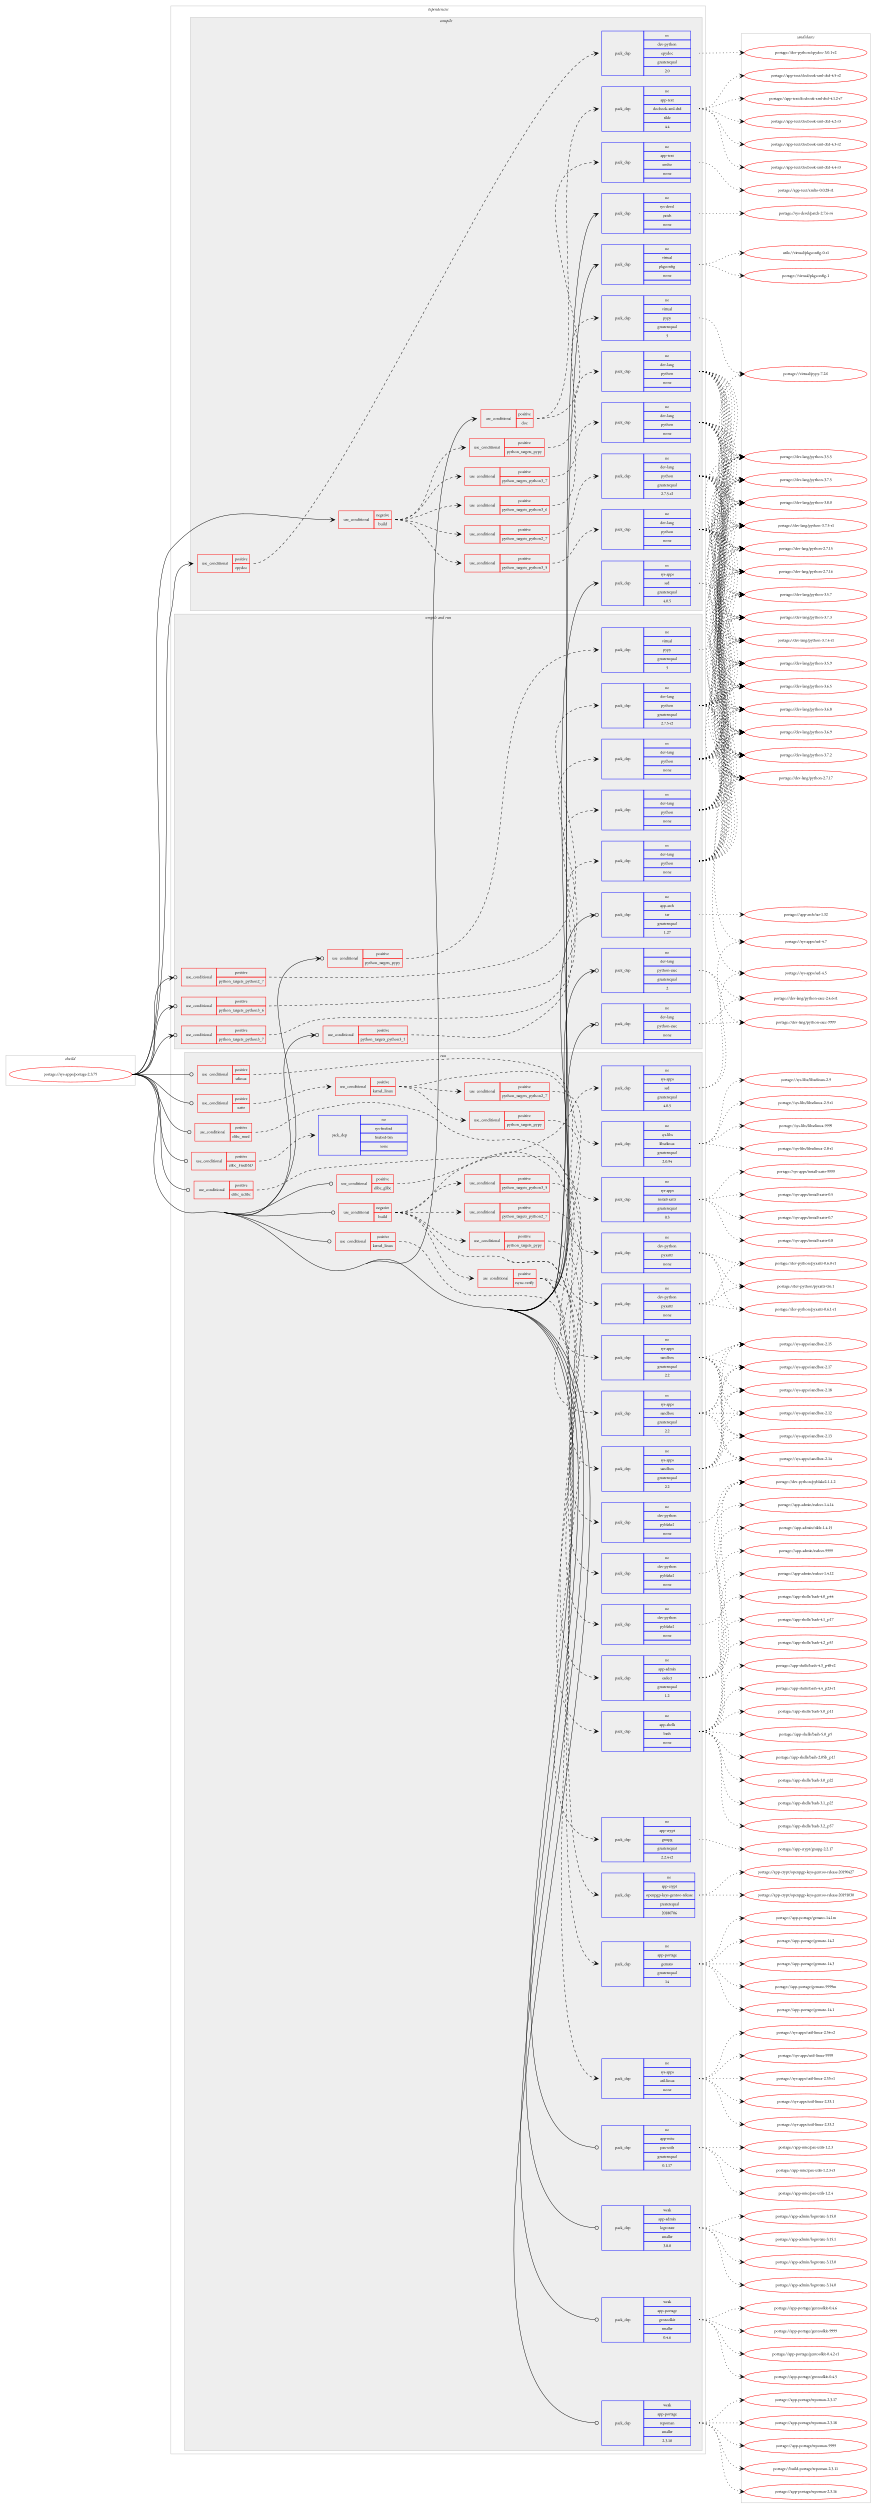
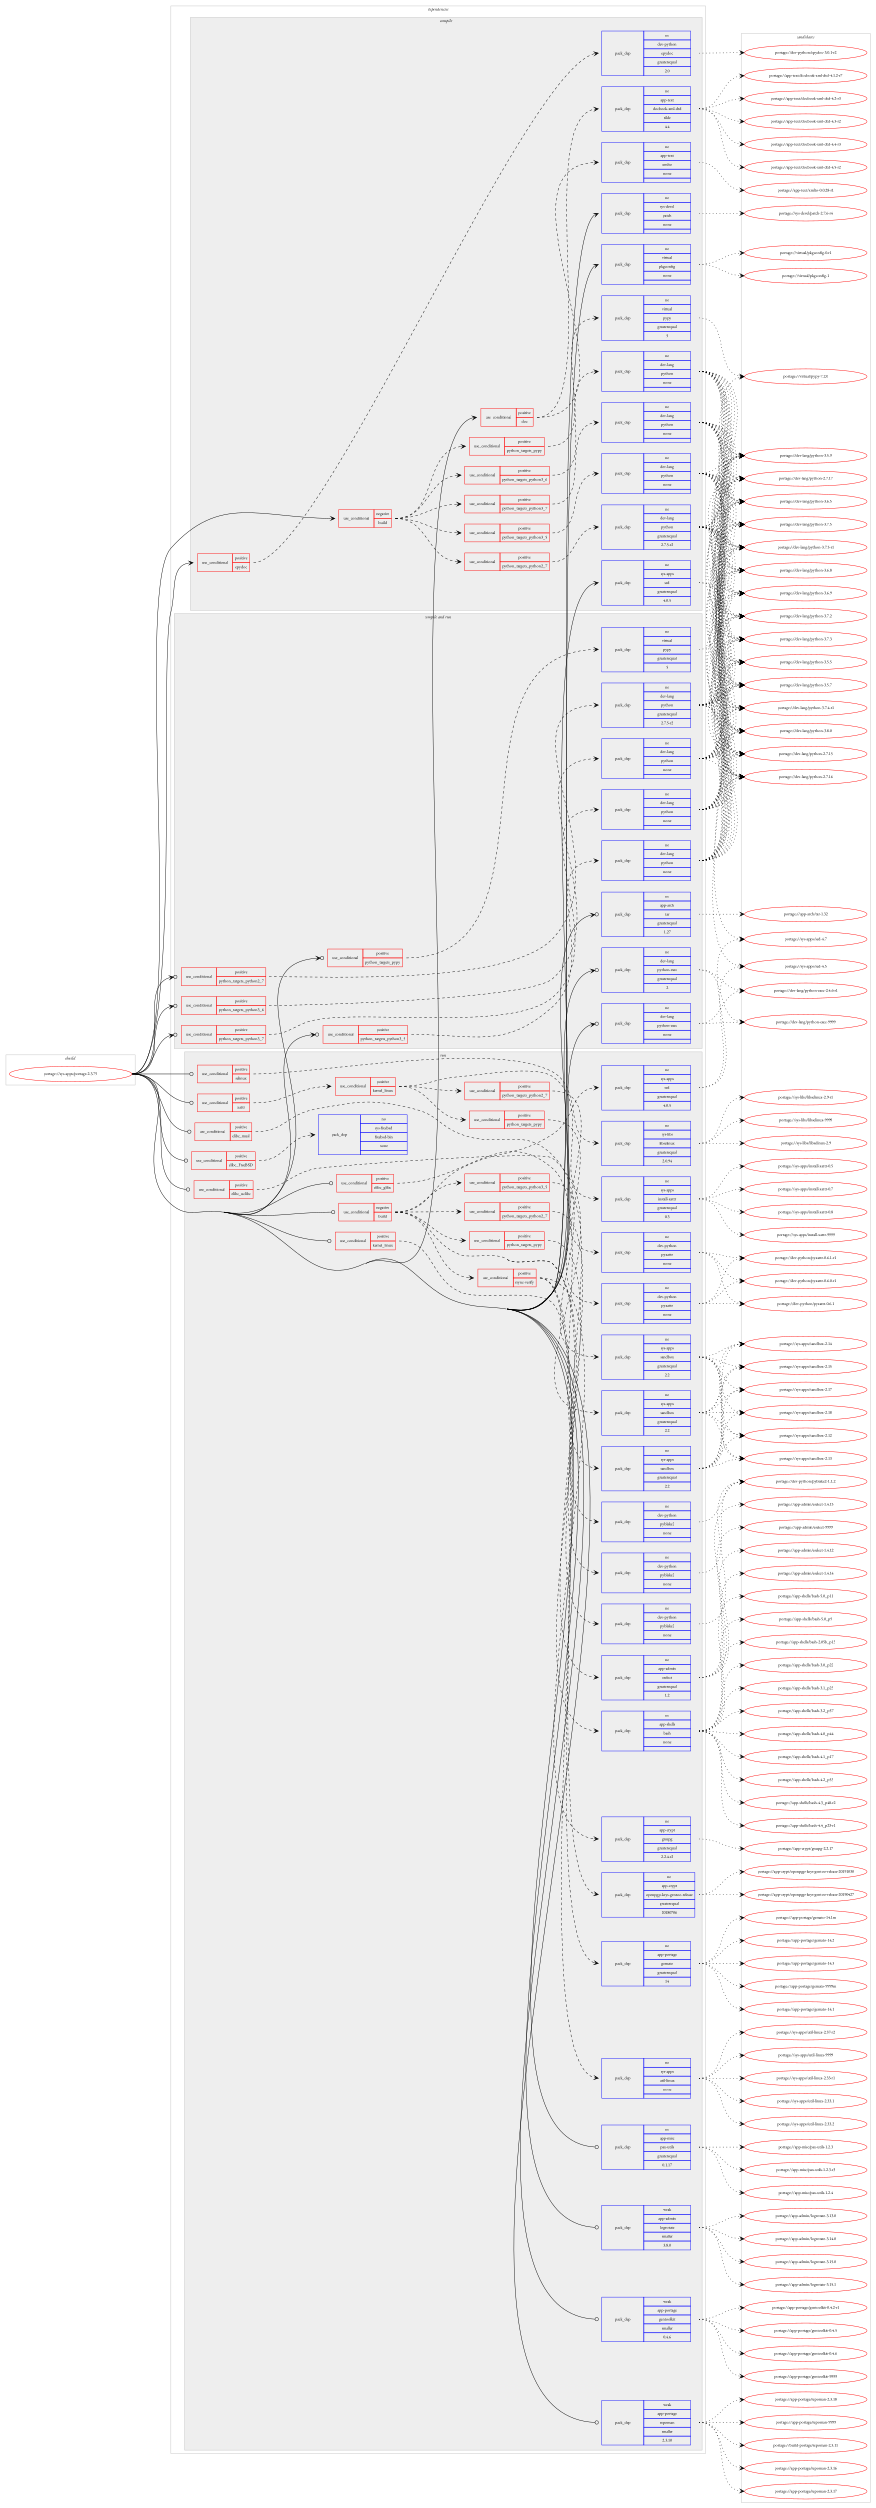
node "utils://virtual/pkgconfig-0-r1": label "utils://virtual/pkgconfig-0-r1" -> "portage://virtual/pkgconfig-0-r1"
node "portage://sys-libs/libselinux-2.8-r1": removed
node "portage://app-admin/tilde-1.4.15": label "portage://app-admin/tilde-1.4.15" -> "portage://app-admin/eselect-1.4.15"
node "portage://sys-apps/util-linux-2.34-r2": label "portage://sys-apps/util-linux-2.34-r2" -> "portage://sys-apps/util-linux-2.37-r2"
